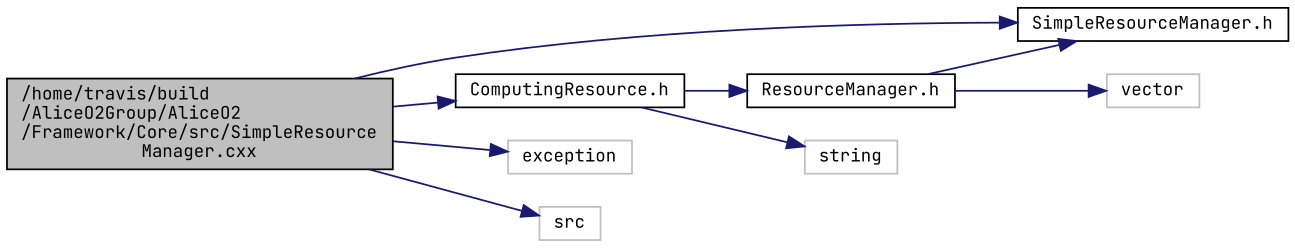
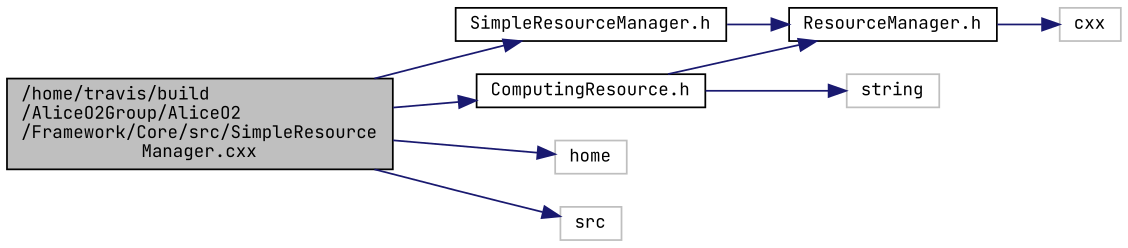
edge "ResourceManager.h" -> "SimpleResourceManager.h": reversed
node "vector": label "vector" -> "cxx"
node "exception": label "exception" -> "home"
